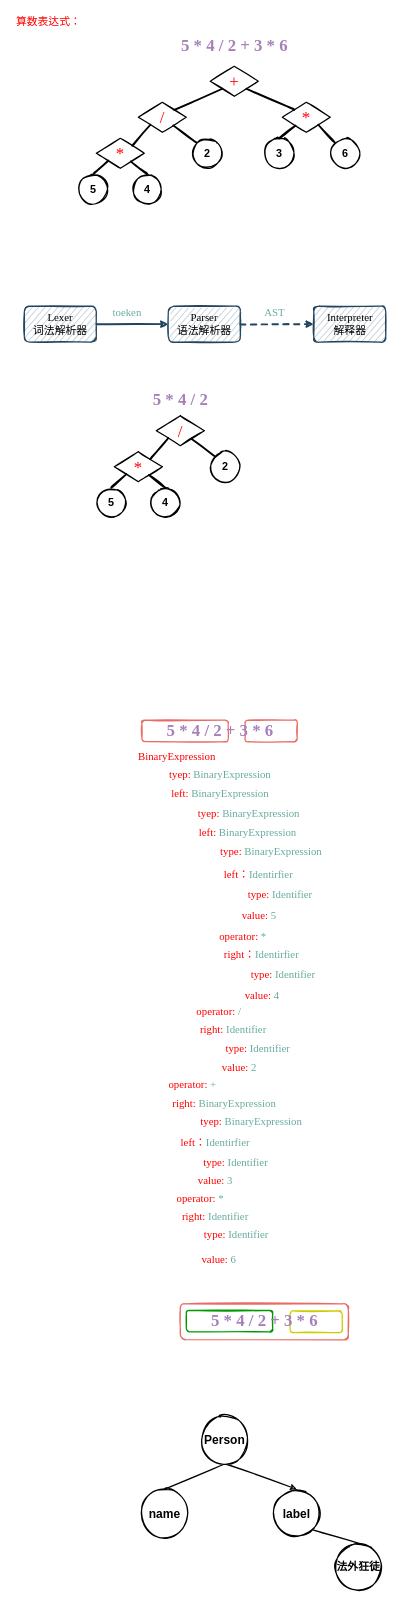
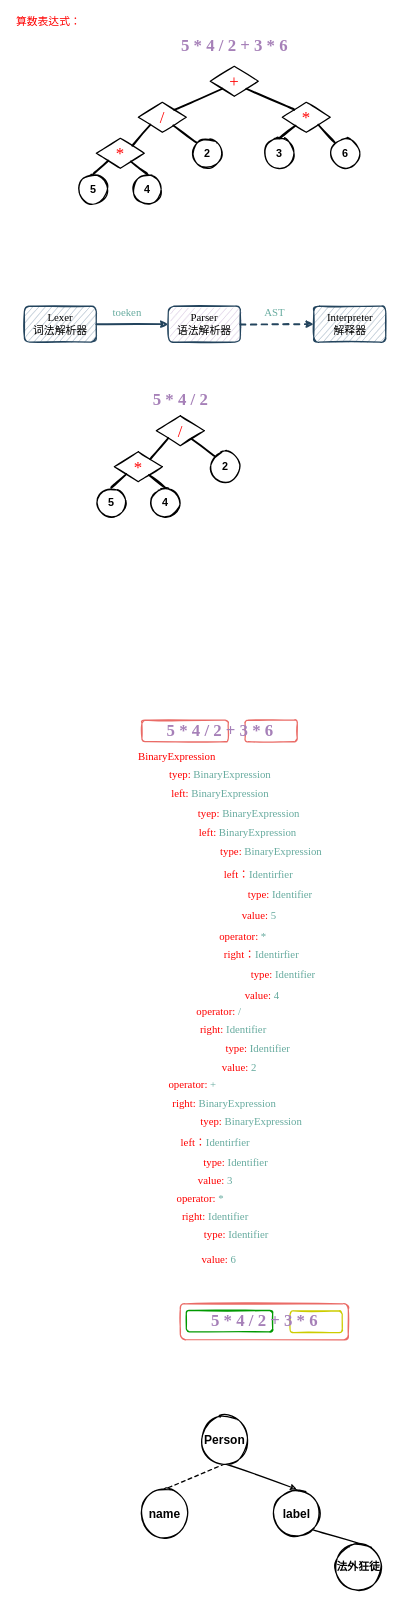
node "Parser 语法解析器": fillcolor #bac8d3 -> #e1d5e7
edge "Person" -- "name": style solid -> dashed
